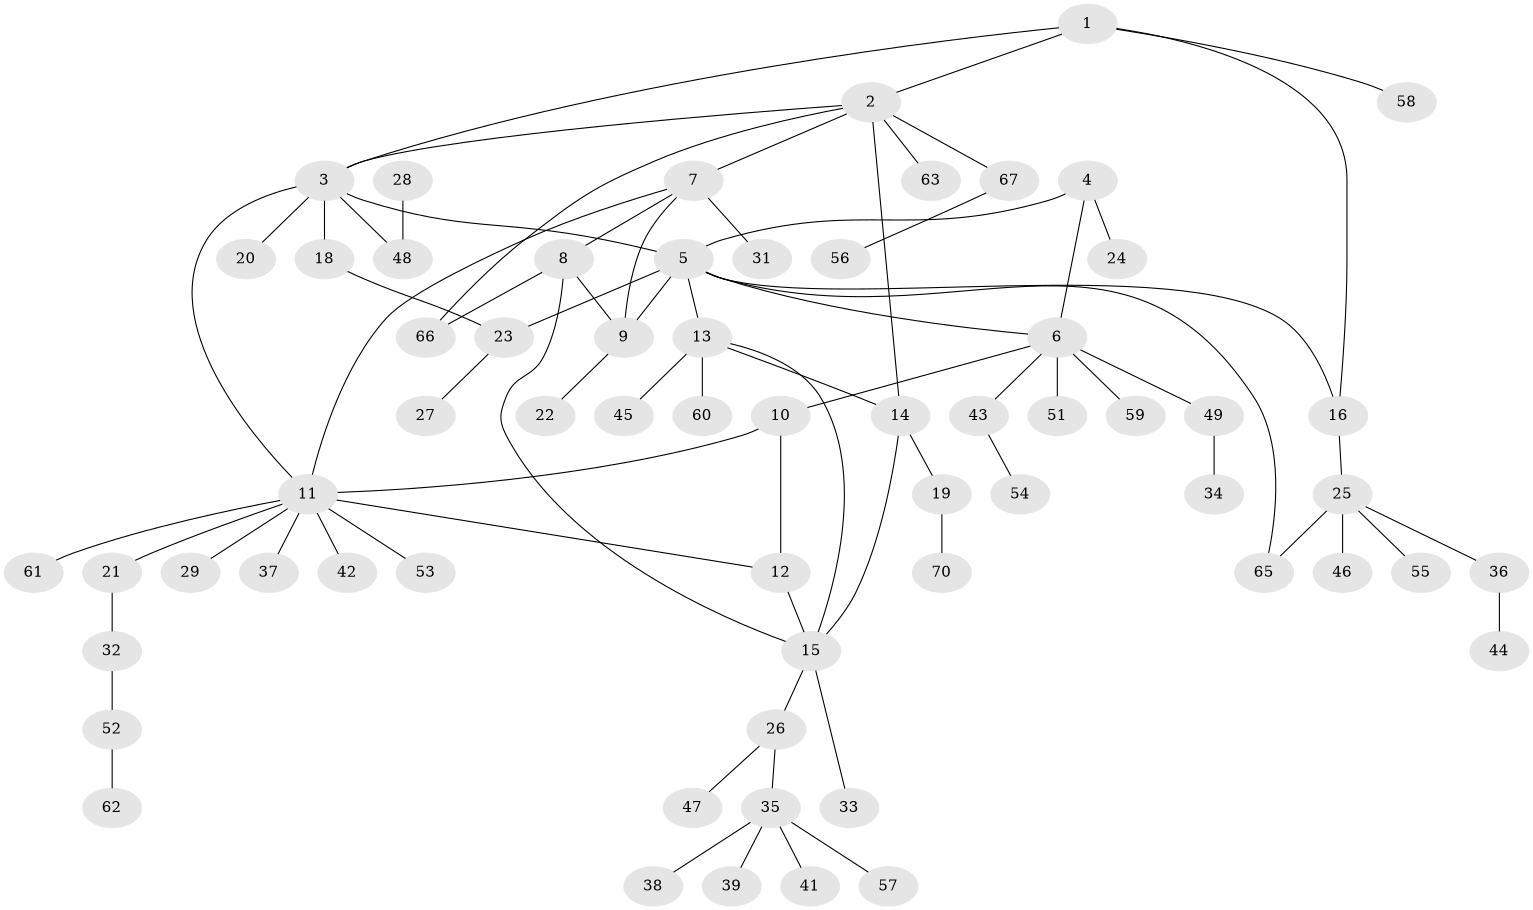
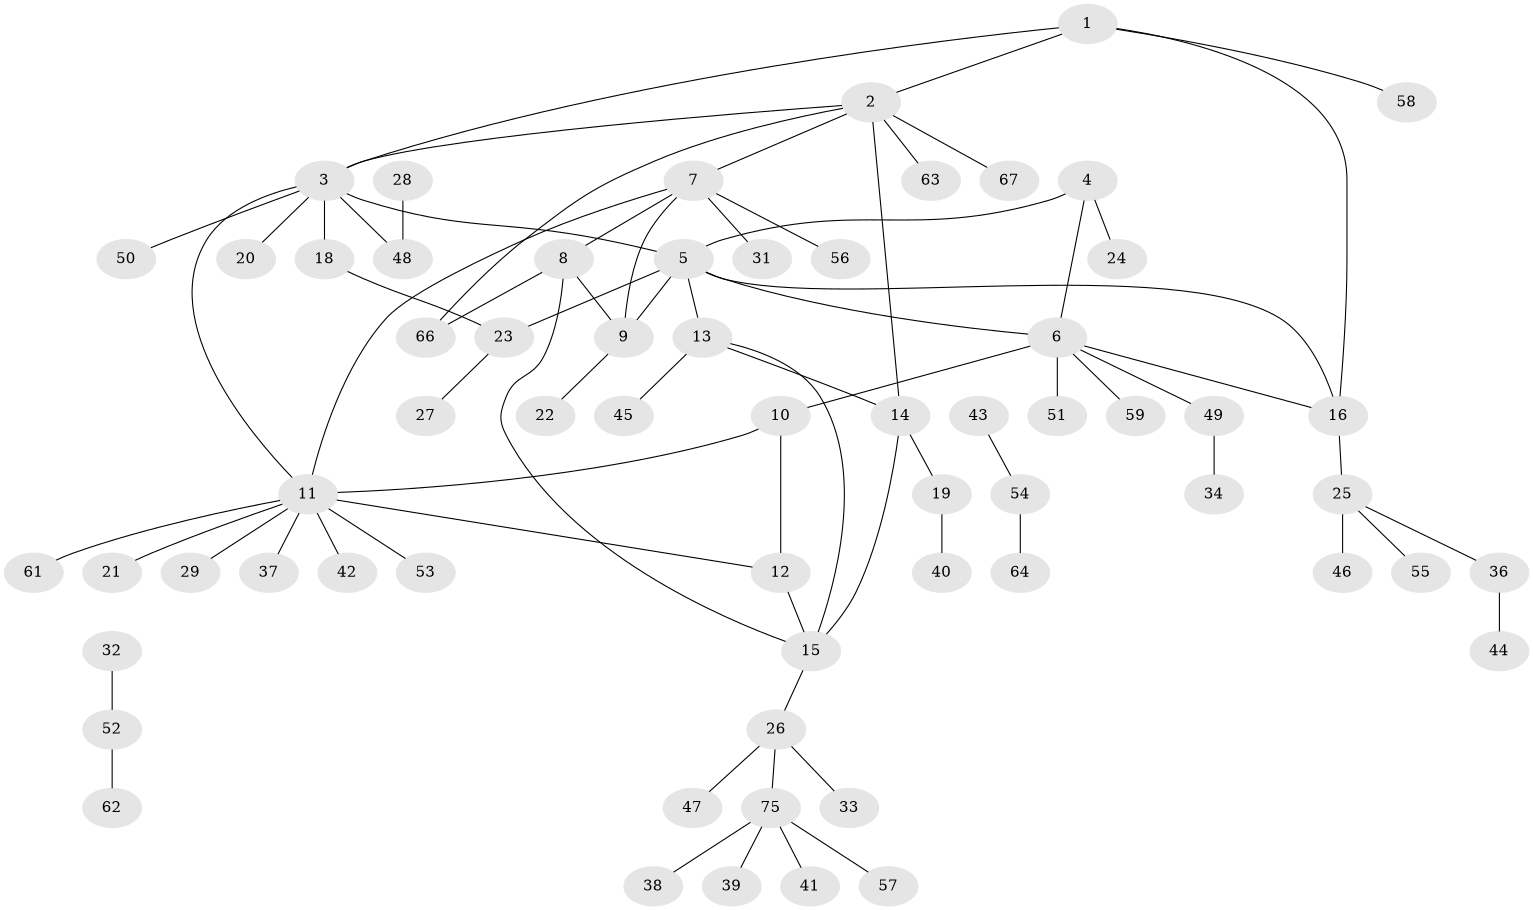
edge "67" -- "56": now "7" -- "56"
node "50": added
edge "6" -- "43": now "6" -- "16"
node "60": removed
node "70": label "70" -> "40"
node "64": added
node "65": removed
edge "21" -- "32": removed
edge "15" -- "33": now "26" -- "33"
node "35": label "35" -> "75"
